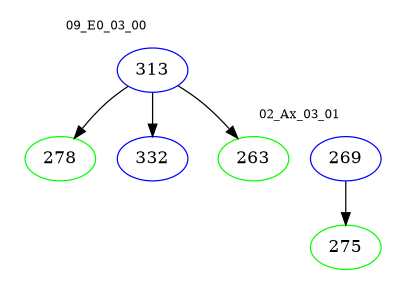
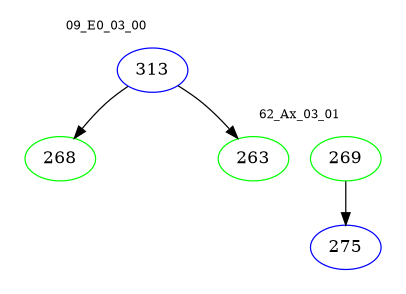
cluster "02_Ax_03_01": label "02_Ax_03_01" -> "62_Ax_03_01"
node "278": label "278" -> "268"
node "332": removed
node "269": color blue -> green
node "275": color green -> blue
